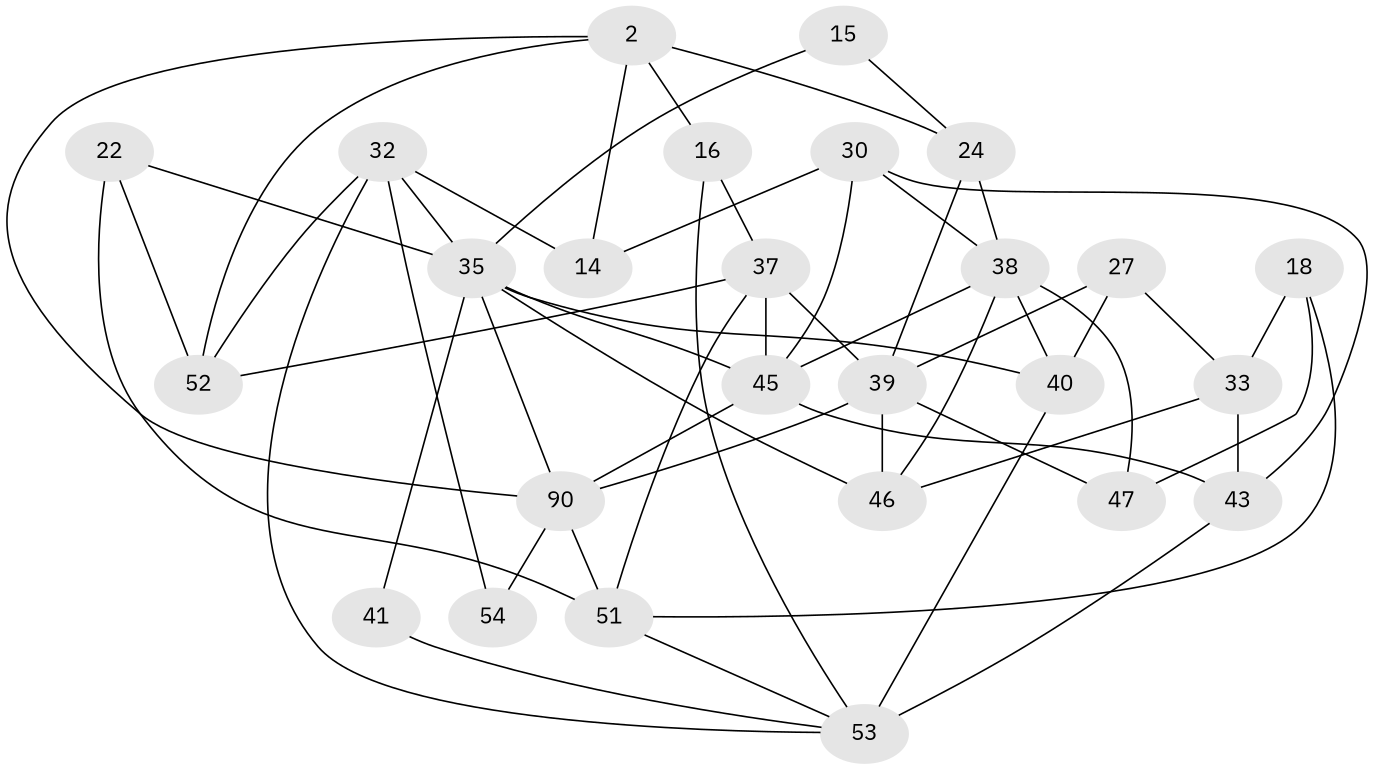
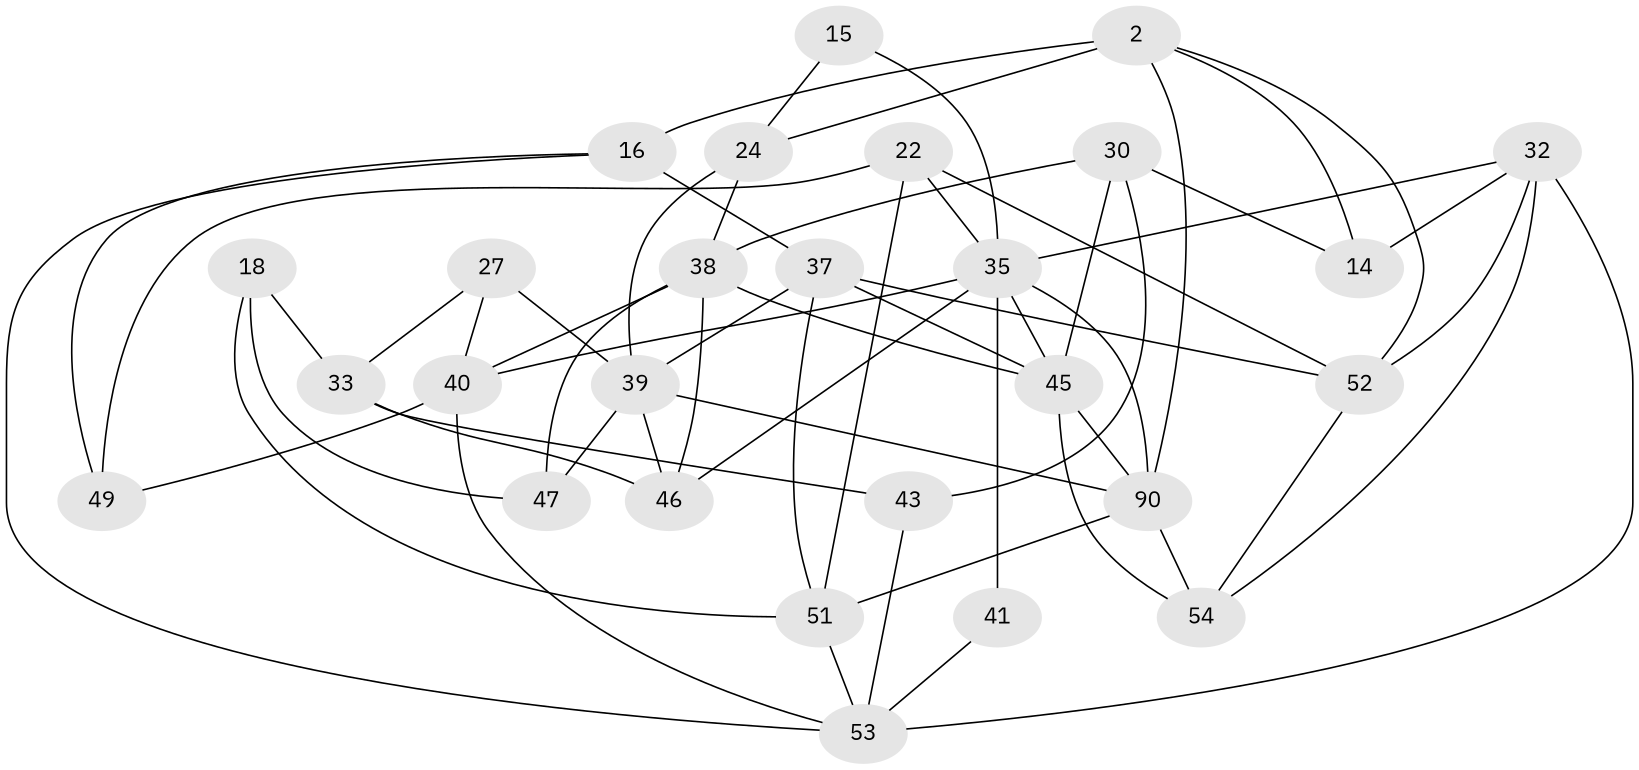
edge "45" -- "43": now "45" -- "54"
node "49": added
edge "52" -- "54": added
